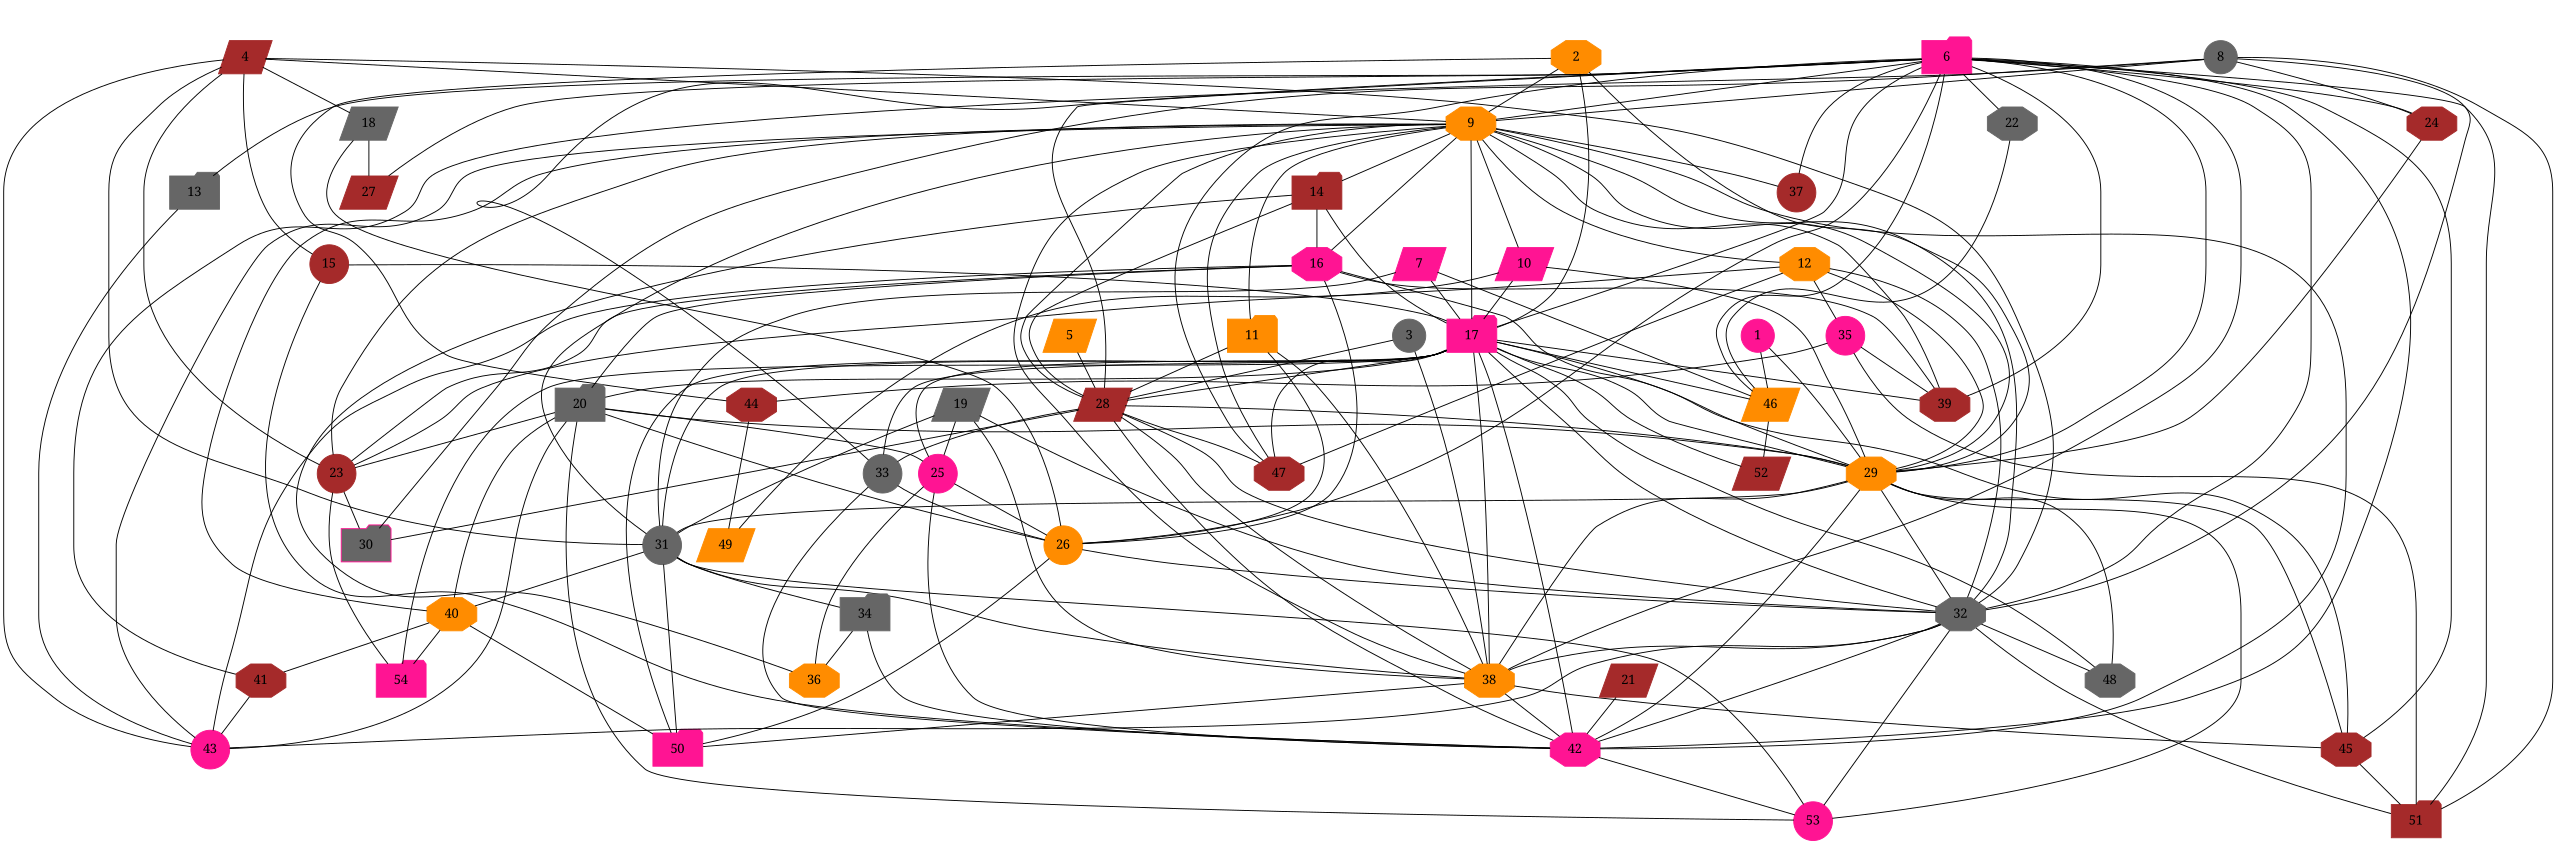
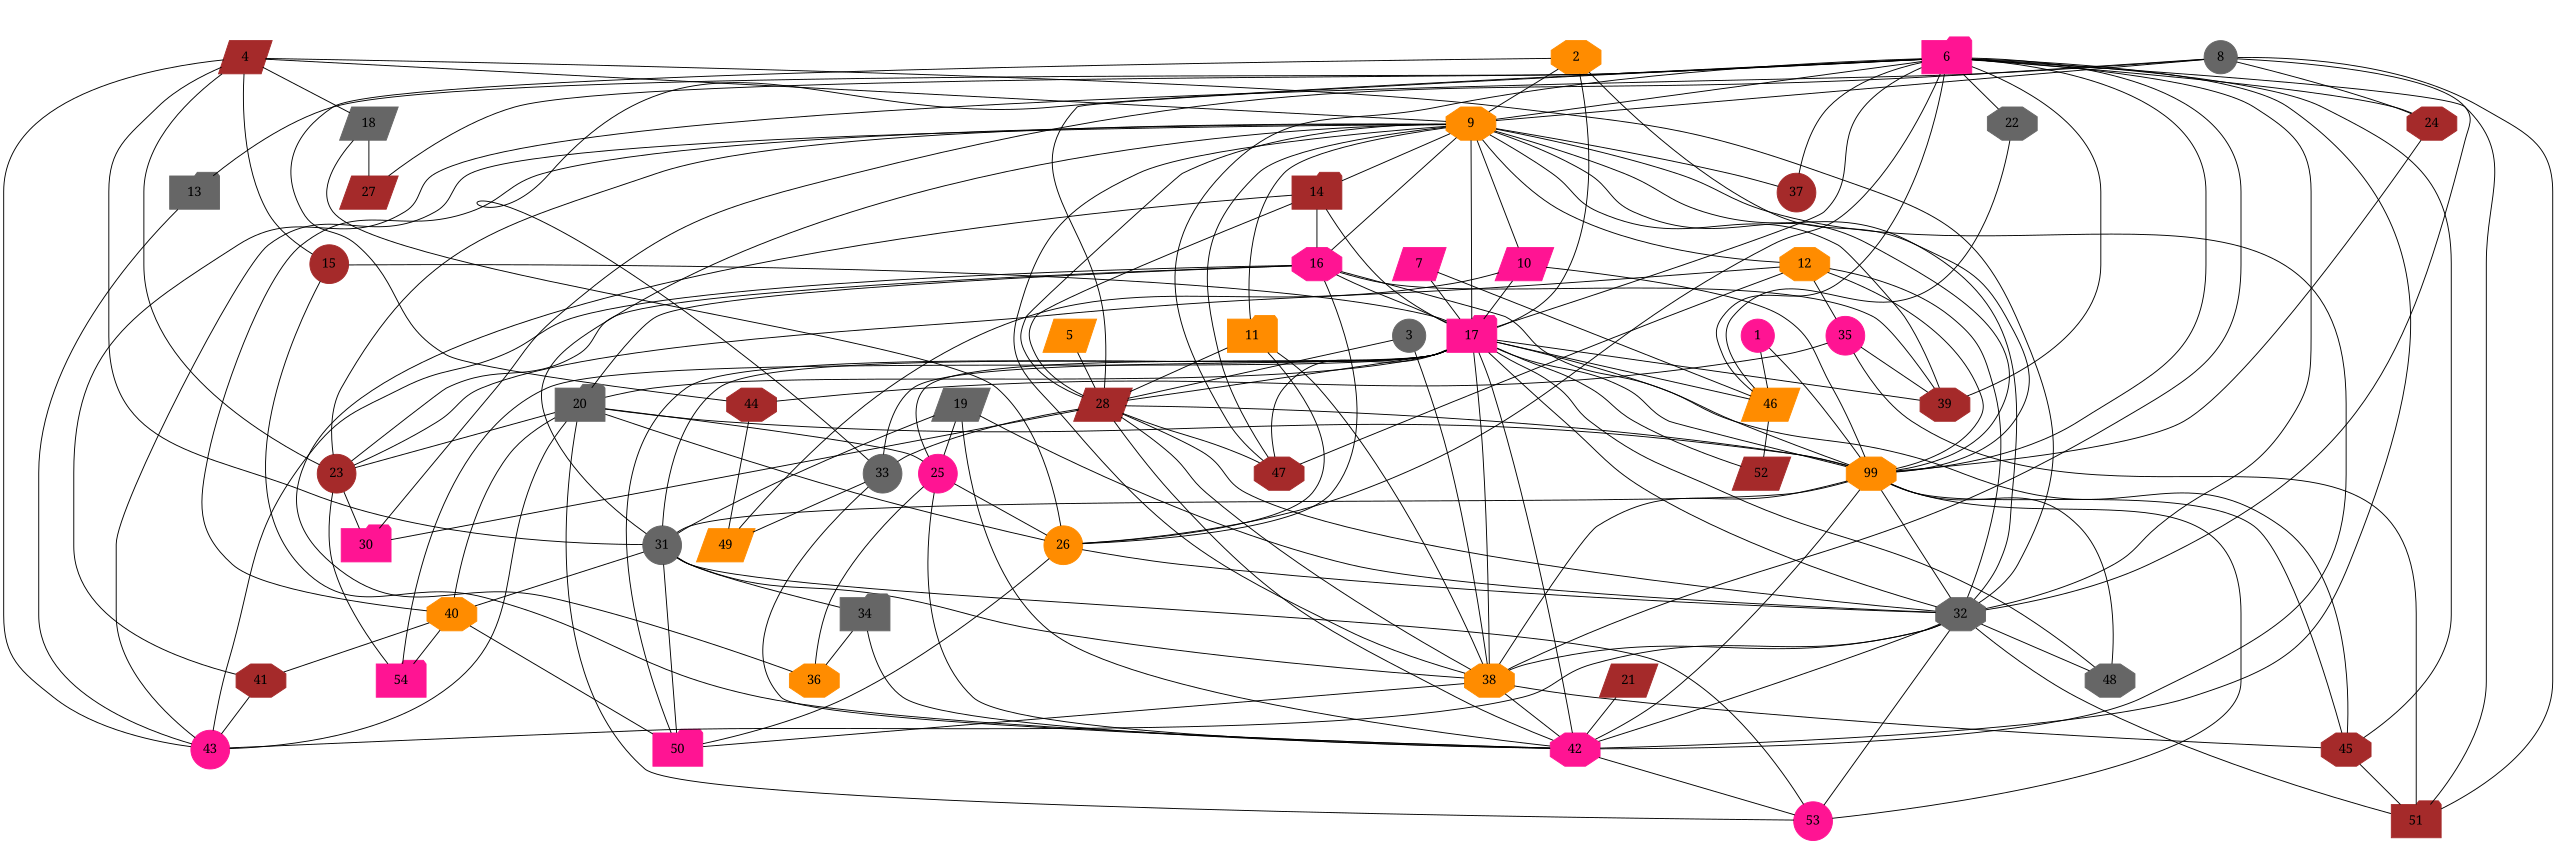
edge "7" -- "31": removed
edge "16" -- "17": added
node "29": label "29" -> "99"
edge "33" -- "26": now "33" -- "49"
node "30": fillcolor gray40 -> deeppink
edge "19" -- "38": now "19" -- "42"
